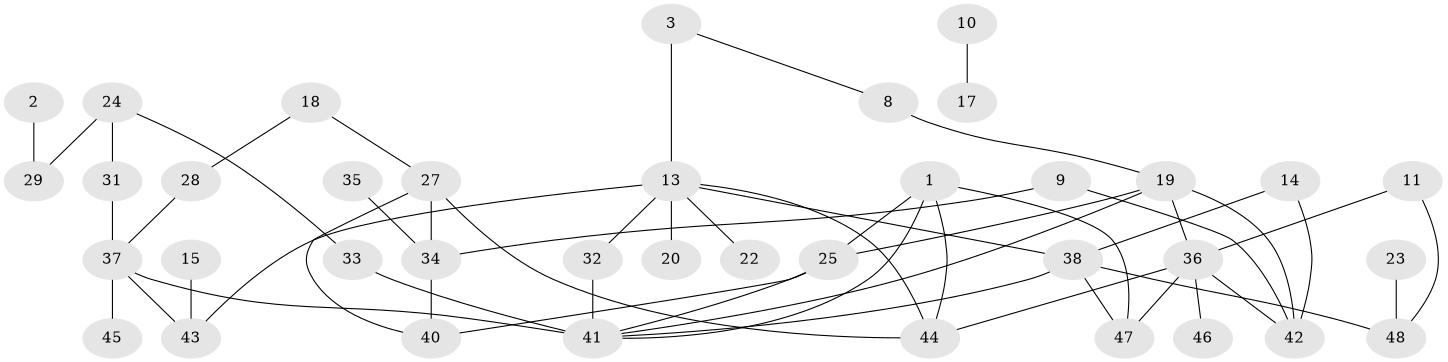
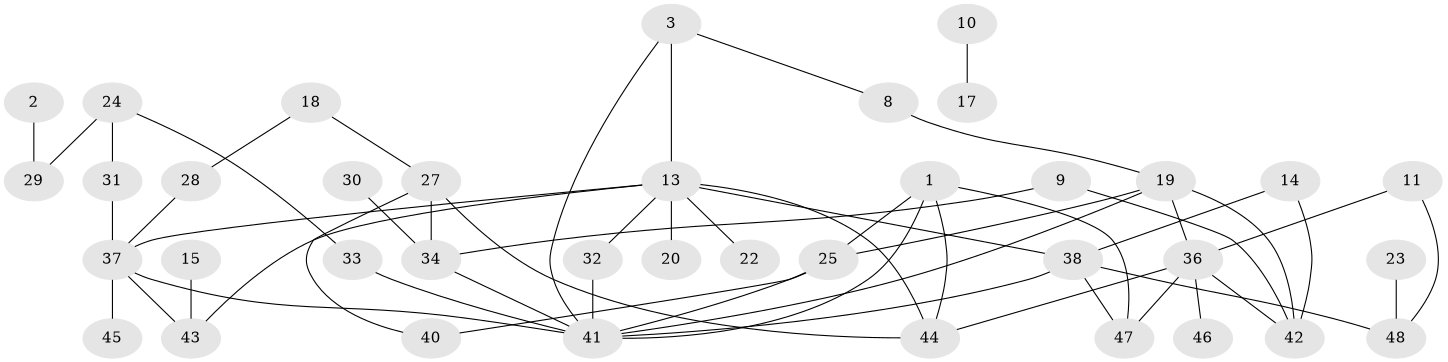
edge "3" -- "41": added
node "35": label "35" -> "30"
edge "13" -- "37": added
edge "34" -- "40": now "34" -- "41"
